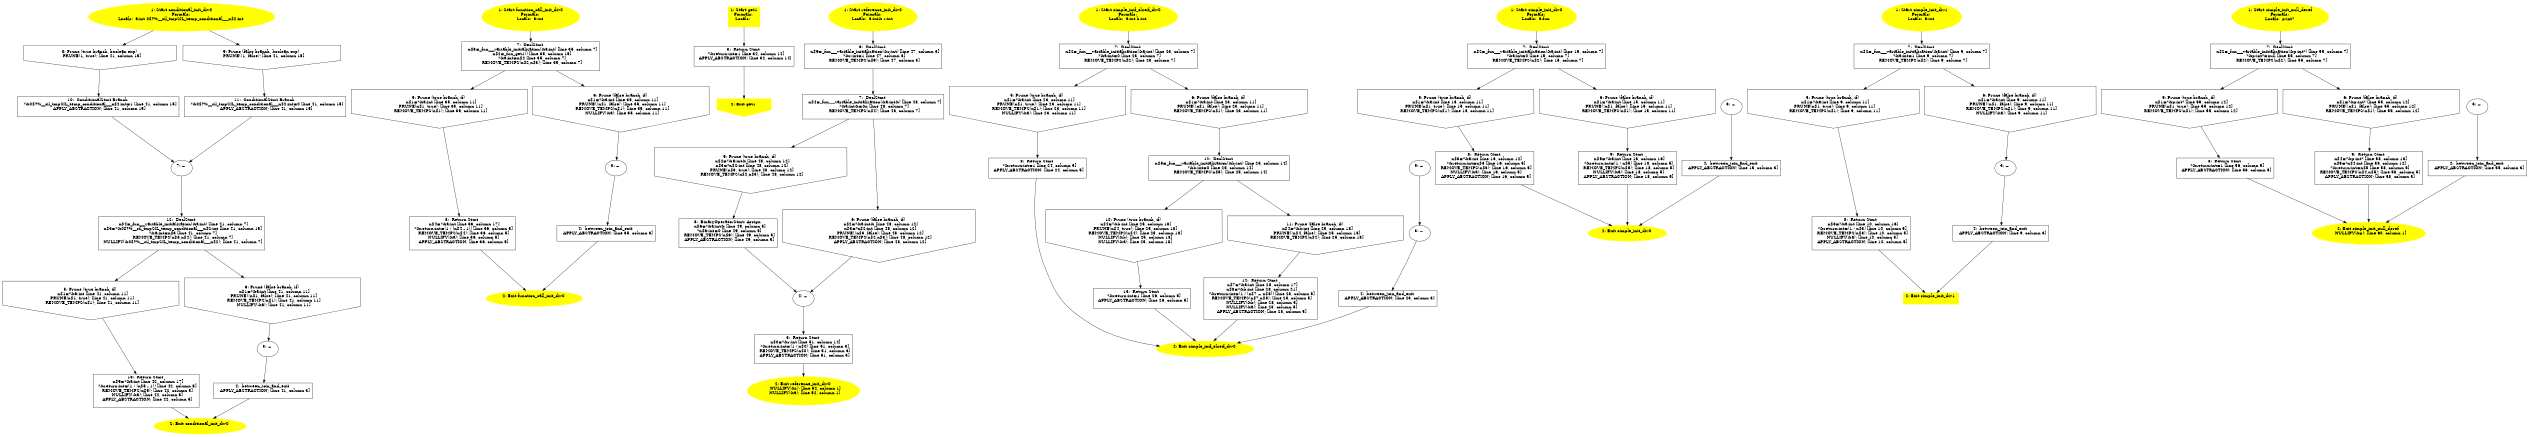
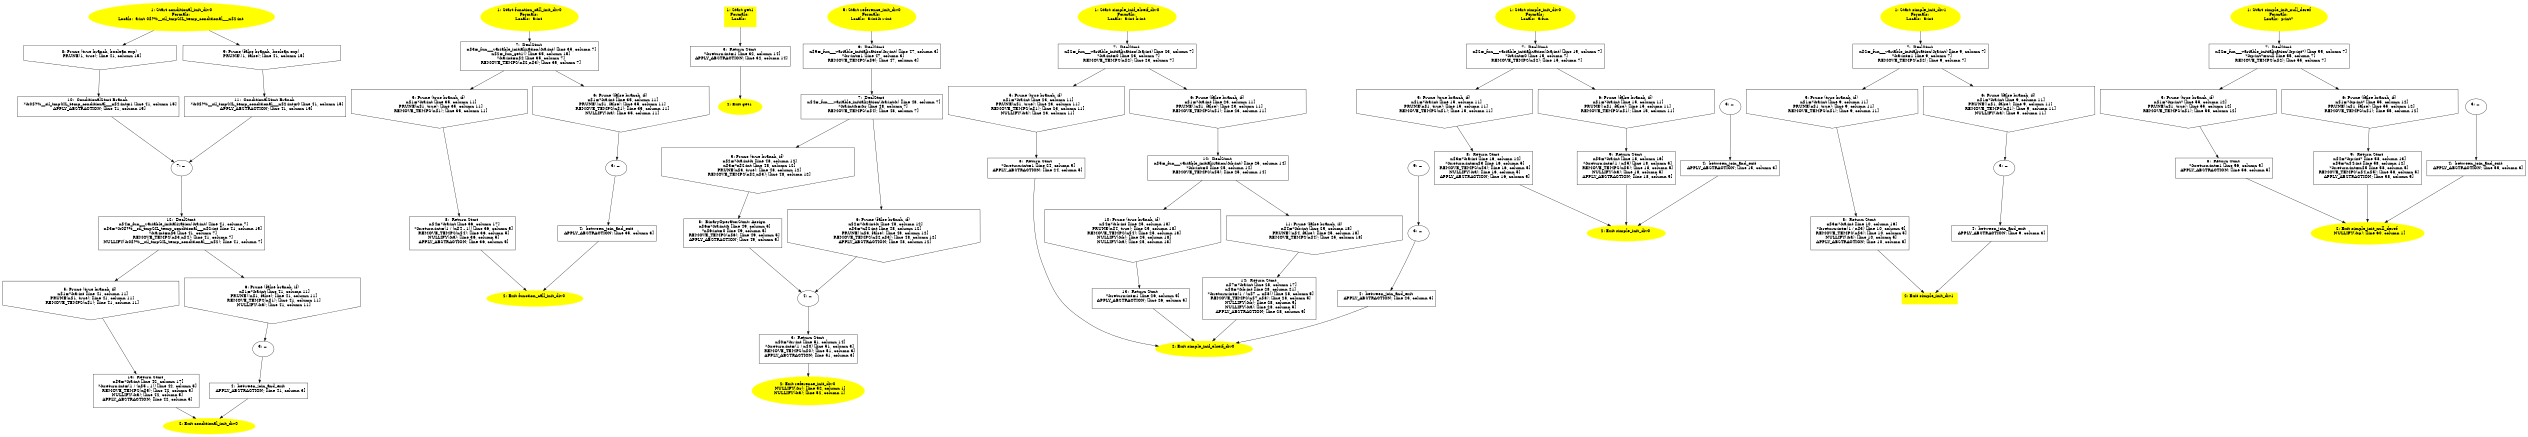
node "1: Start reference_init_div0 Formals: Locals:  a:int& r:int": label "1: Start reference_init_div0 Formals: Locals:  a:int& r:int" -> "5: Start reference_init_div0 Formals: Locals:  a:int& r:int"
node "2: Exit get1": shape invhouse -> ellipse
